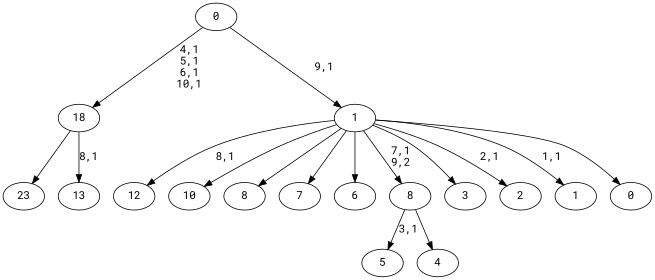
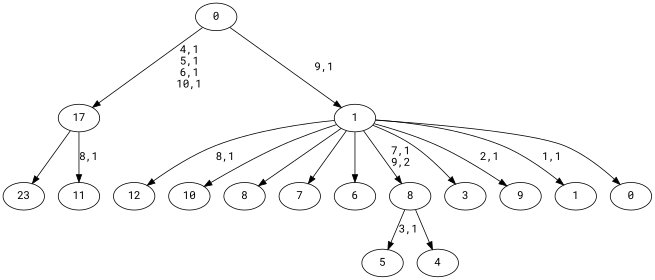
node "18": label "18" -> "17"
node "13": label "13" -> "11"
node "2": label "2" -> "9"
